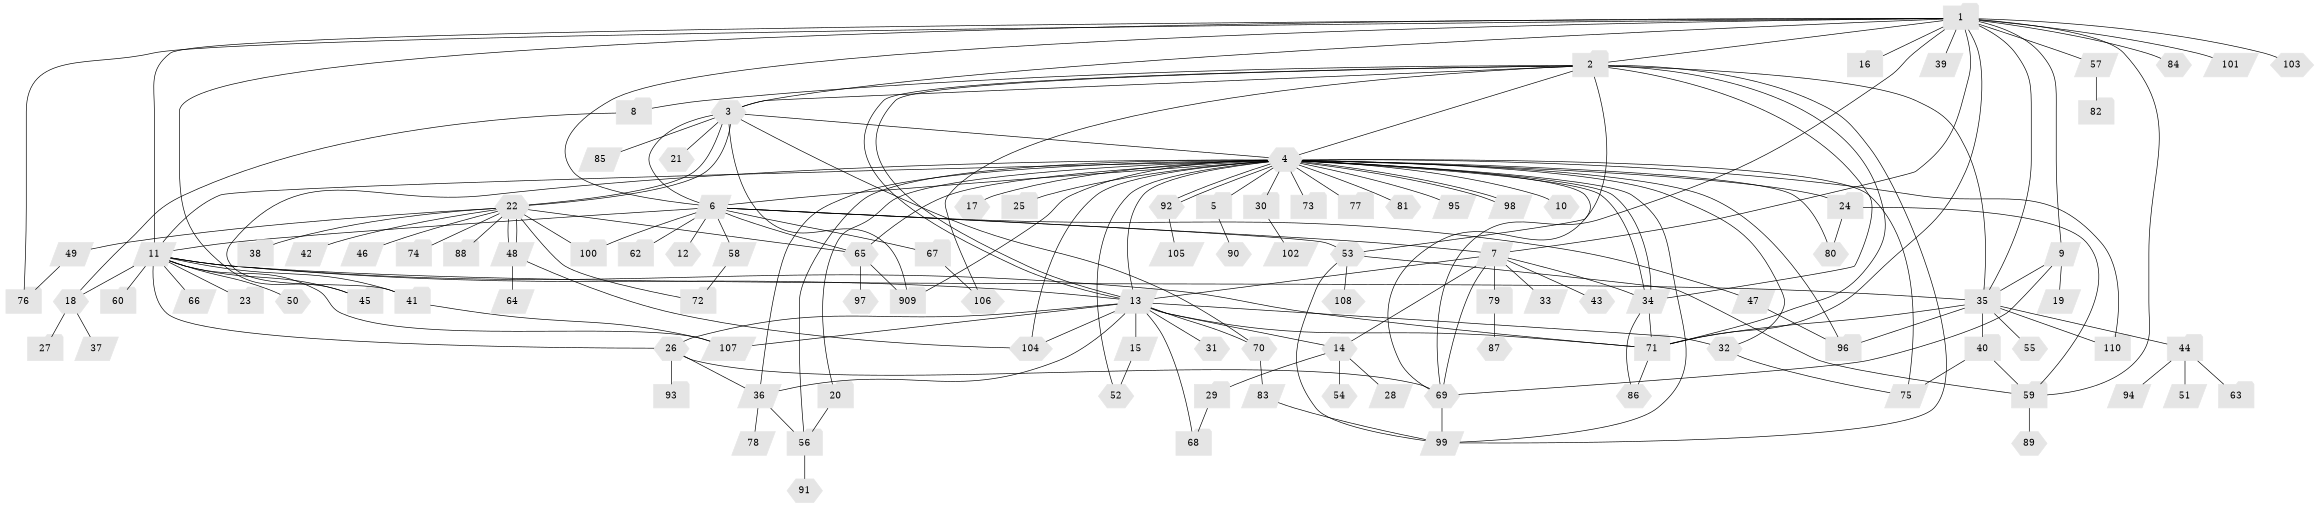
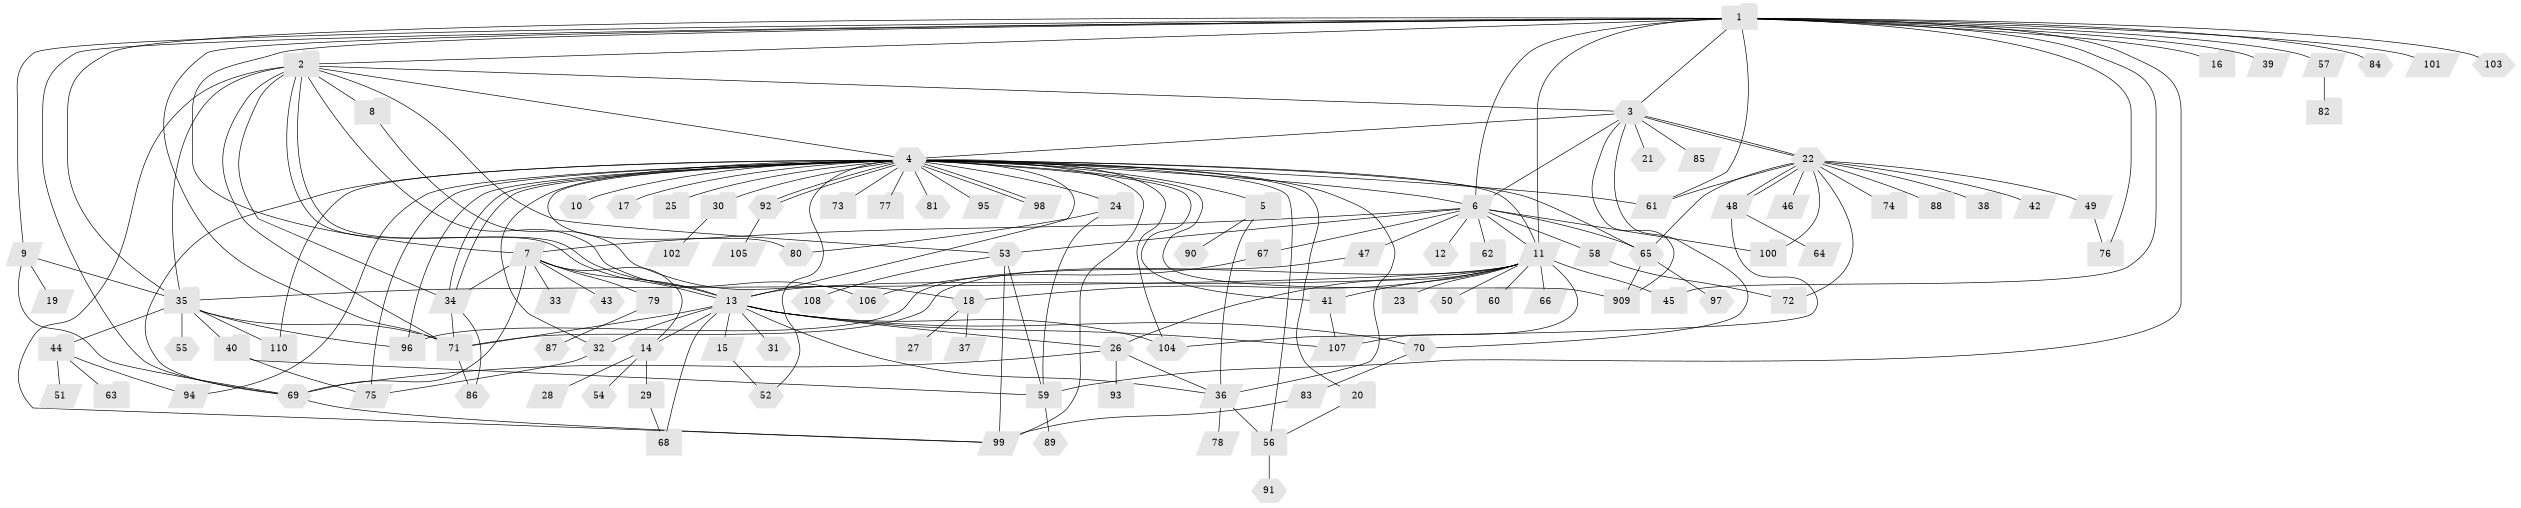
edge "4" -- "94": added
node "61": added
edge "5" -- "36": added
